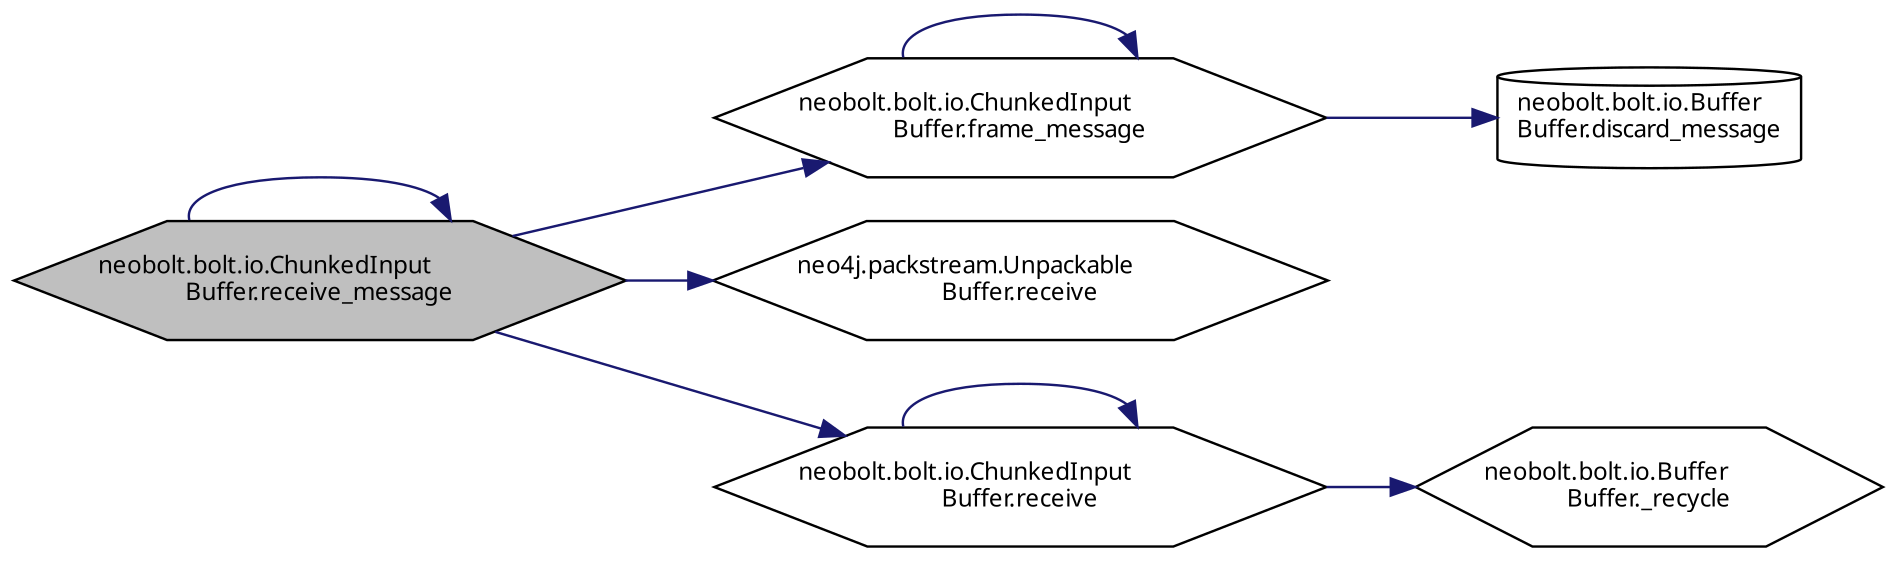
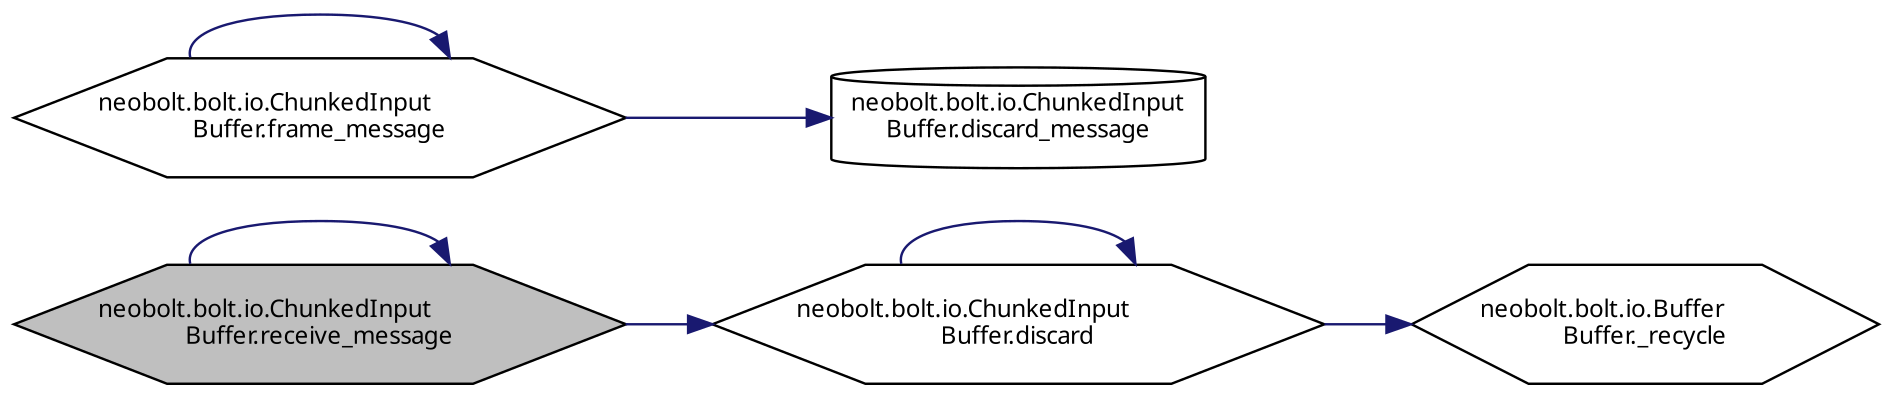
node "neobolt.bolt.io.Buffer Buffer.discard_message": label "neobolt.bolt.io.Buffer Buffer.discard_message" -> "neobolt.bolt.io.ChunkedInput Buffer.discard_message"
edge "neobolt.bolt.io.ChunkedInput Buffer.receive_message" -> "neobolt.bolt.io.ChunkedInput Buffer.frame_message": removed
node "neo4j.packstream.Unpackable Buffer.receive": removed
node "neobolt.bolt.io.ChunkedInput Buffer.receive": label "neobolt.bolt.io.ChunkedInput Buffer.receive" -> "neobolt.bolt.io.ChunkedInput Buffer.discard"
